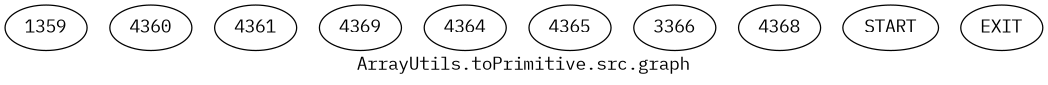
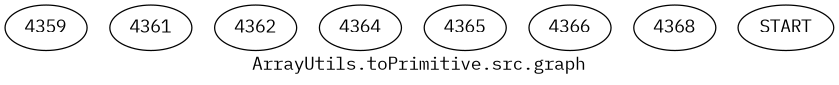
node "1359": label "1359" -> "4359"
node "4360": removed
node "4369": label "4369" -> "4362"
node "3366": label "3366" -> "4366"
node "EXIT": removed
